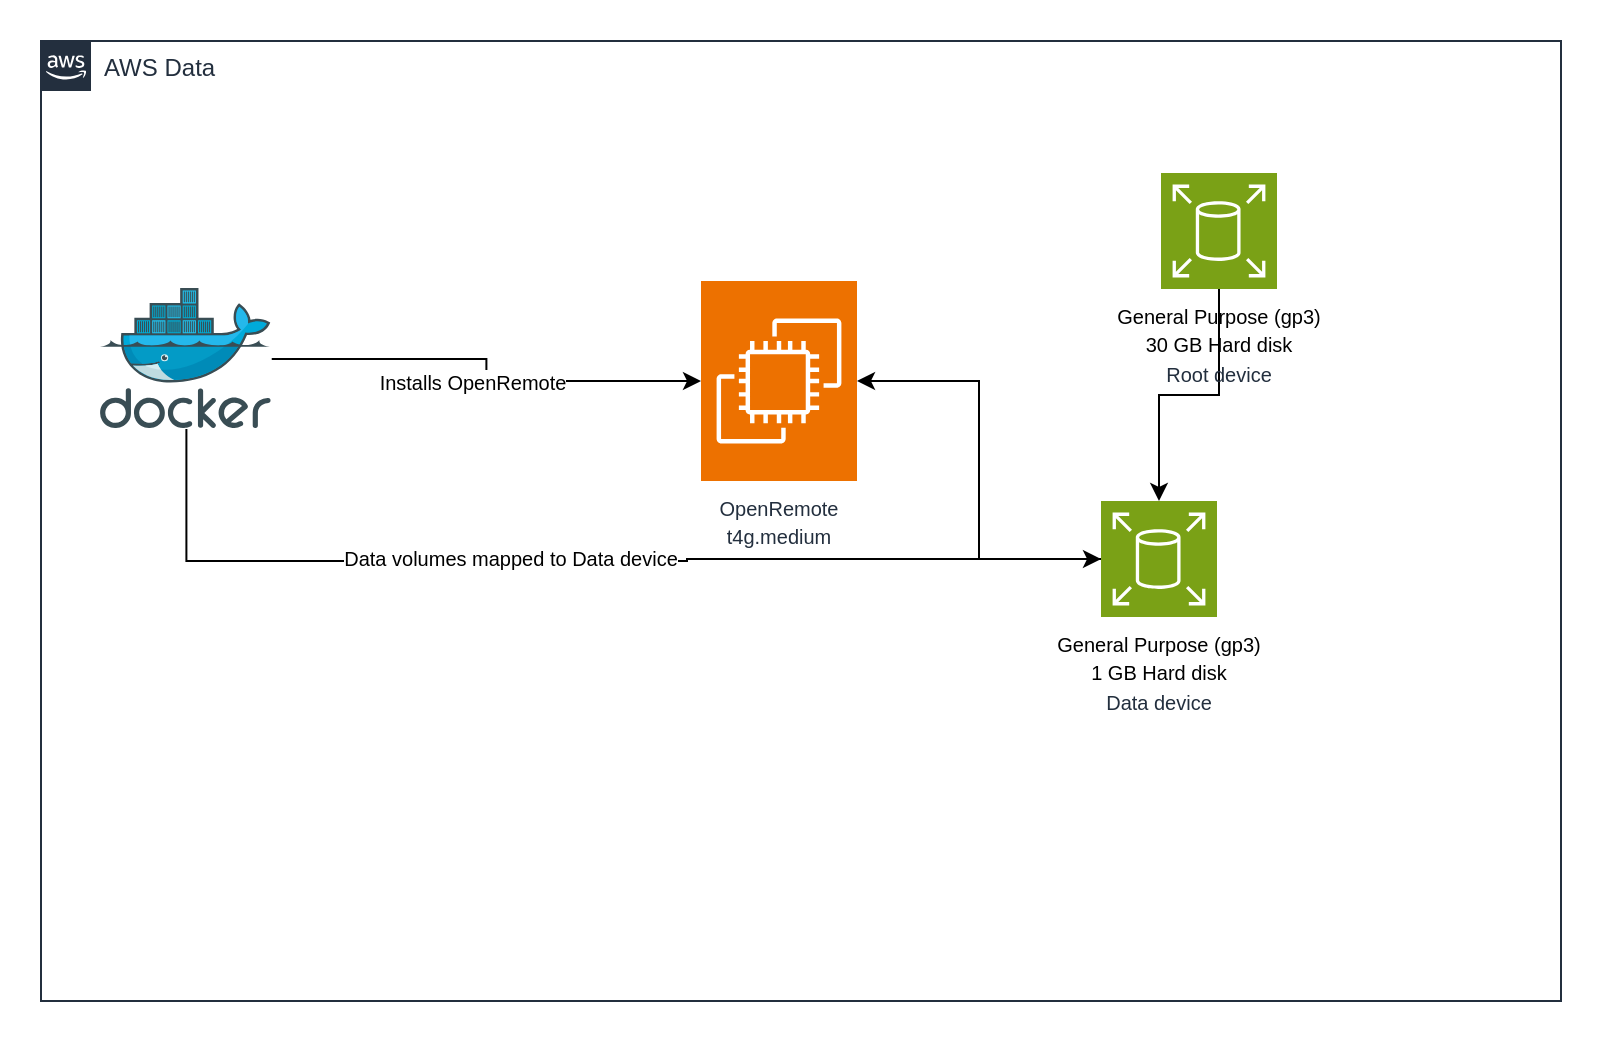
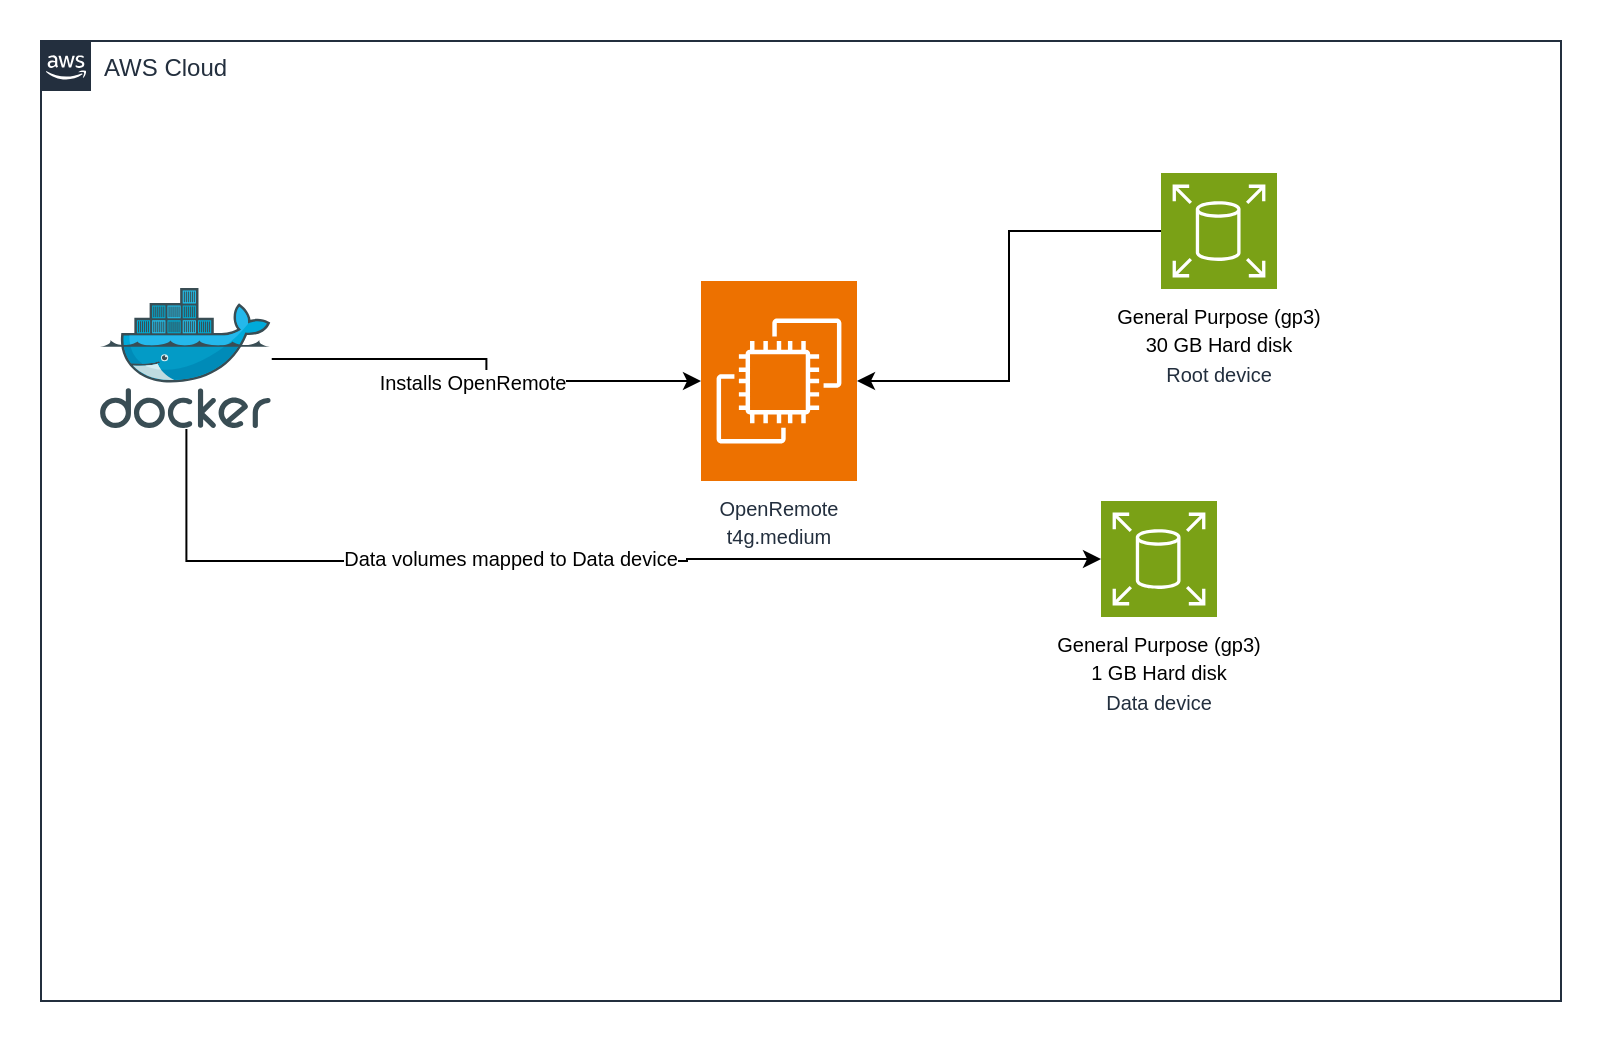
node "AWS Data": label "AWS Data" -> "AWS Cloud"
edge "General Purpose (gp3) 30 GB Hard disk Root device" -> "General Purpose (gp3) 1 GB Hard disk Data device": now "General Purpose (gp3) 30 GB Hard disk Root device" -> "OpenRemote t4g.medium"
edge "General Purpose (gp3) 1 GB Hard disk Data device" -> "OpenRemote t4g.medium": removed
